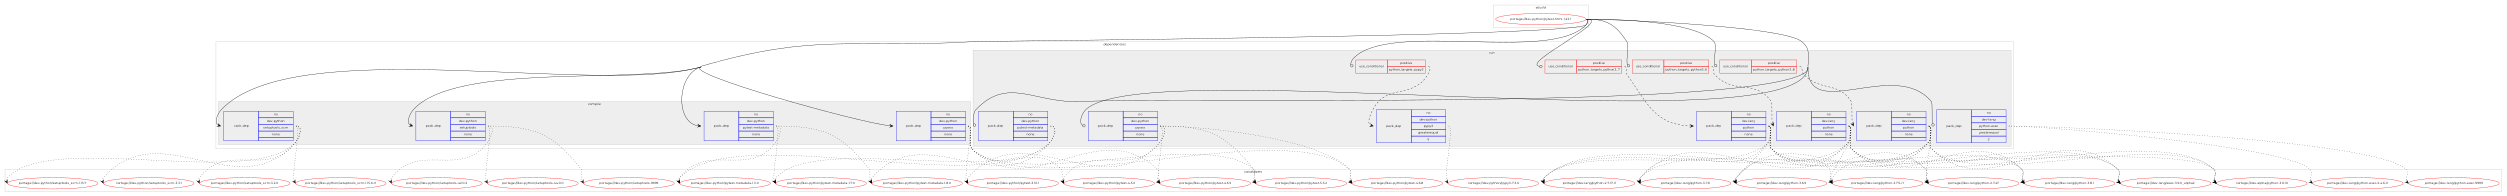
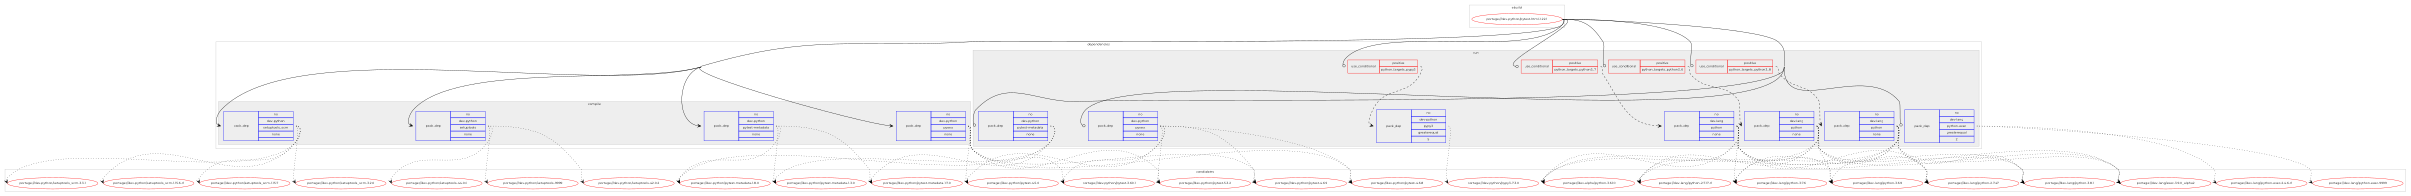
node "portage://dev-python/pytest-3.10.1": label "portage://dev-python/pytest-3.10.1" -> "portage://dev-python/pytest-3.60.1"
node "portage://dev-lang/python-3.7.5-r1": removed
